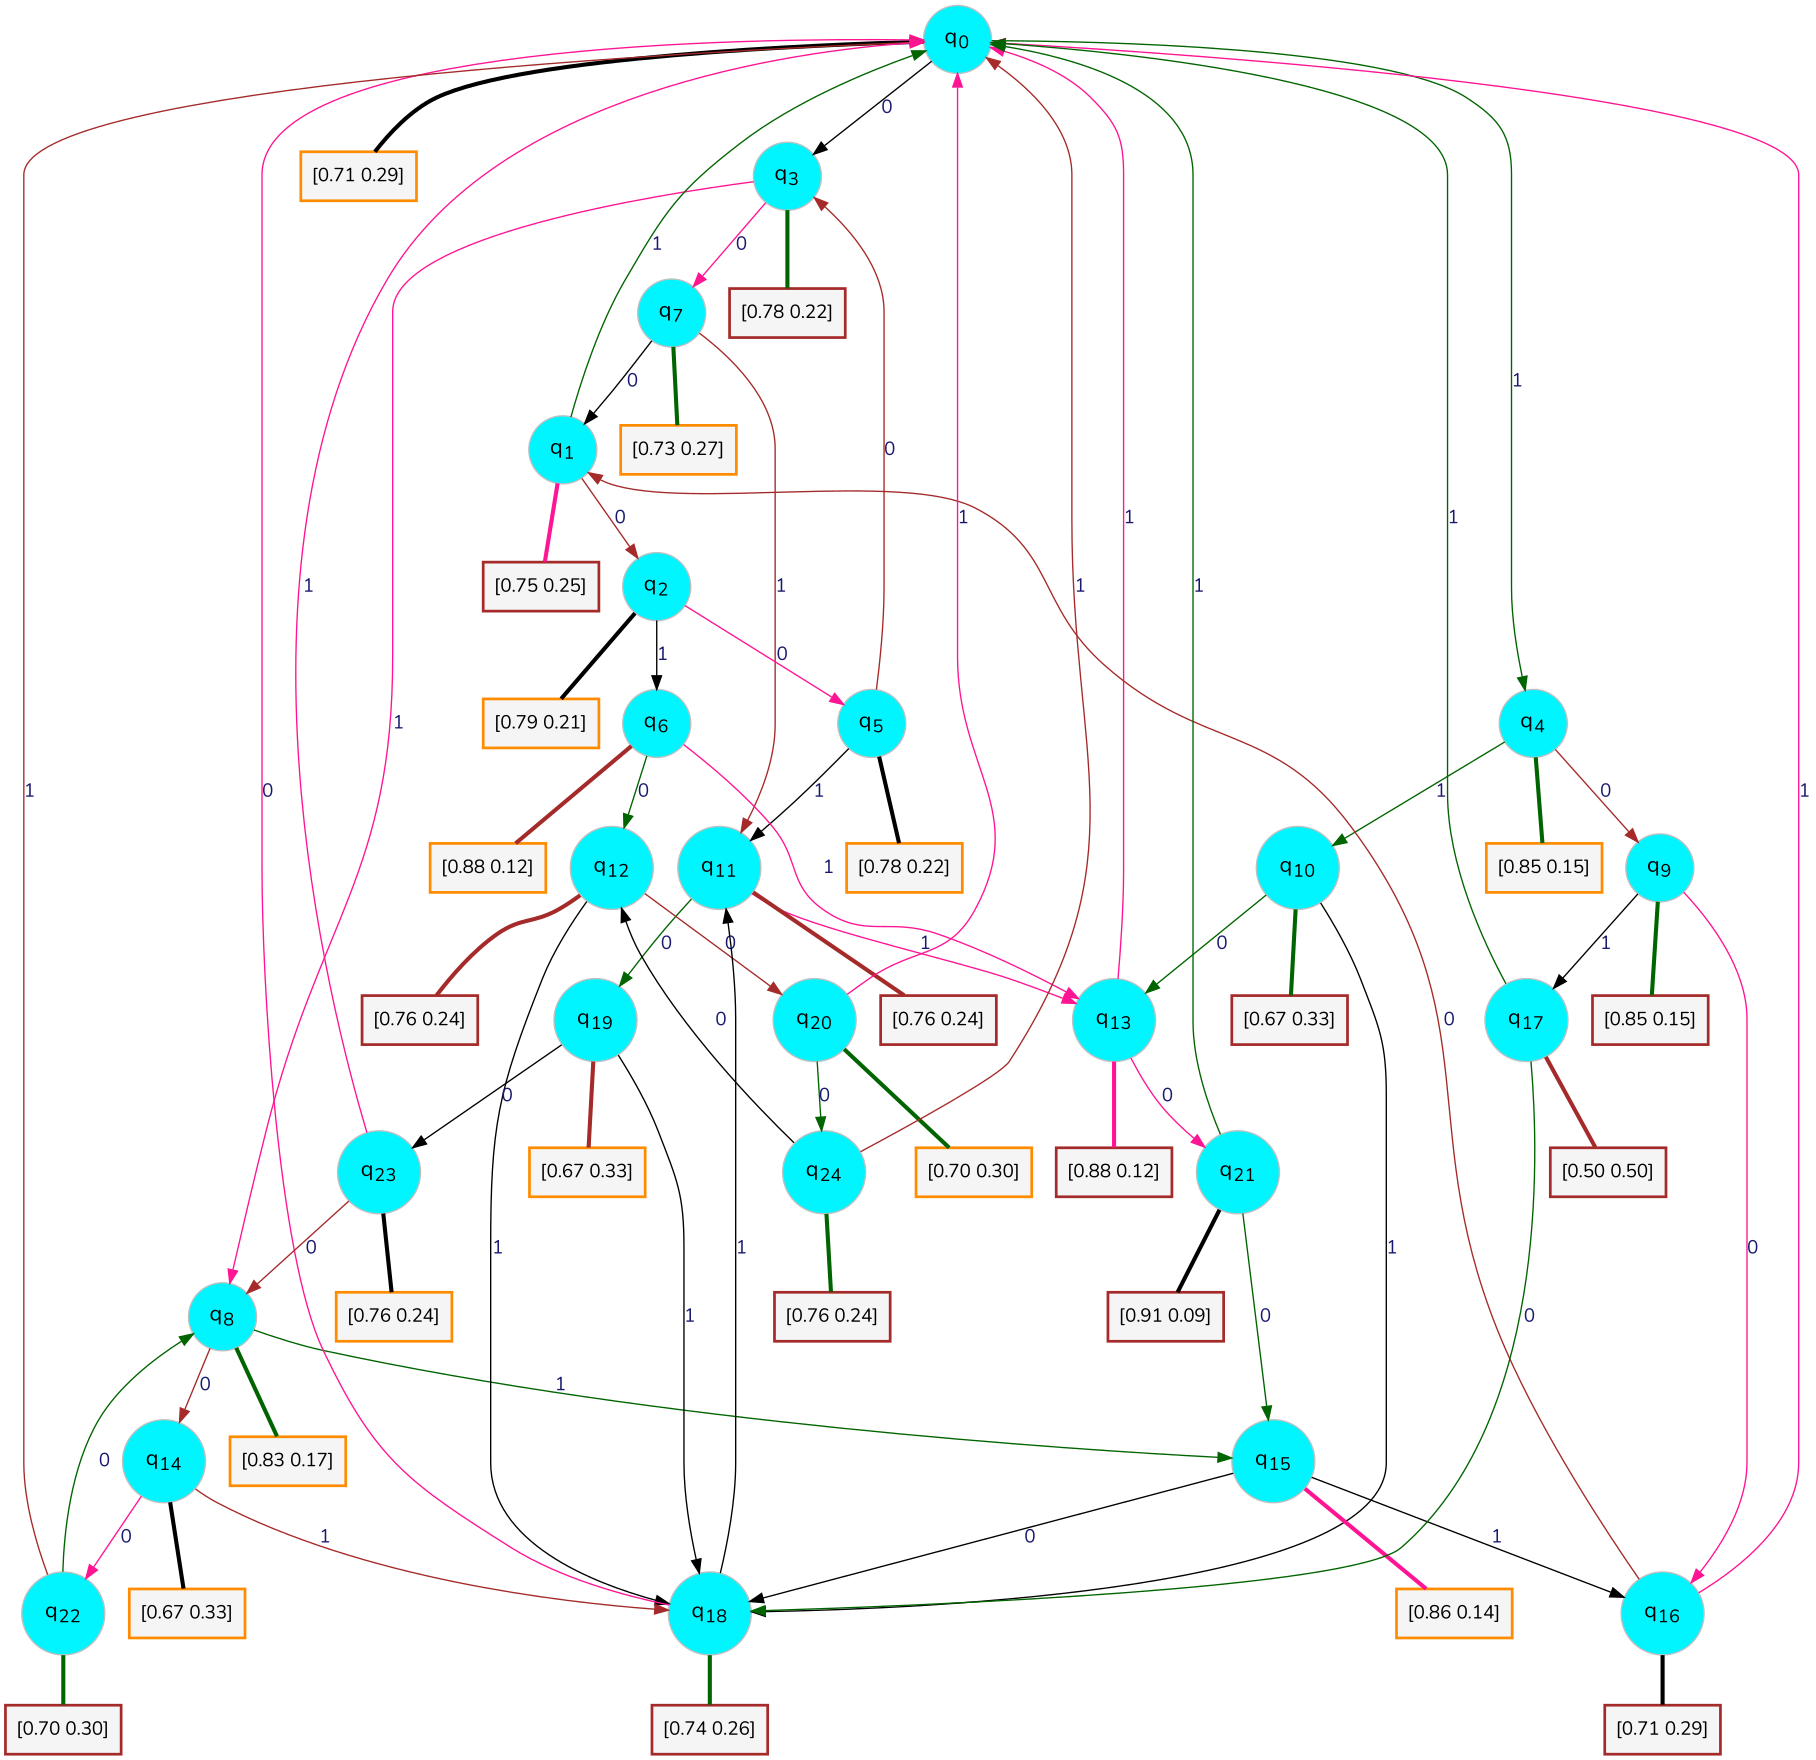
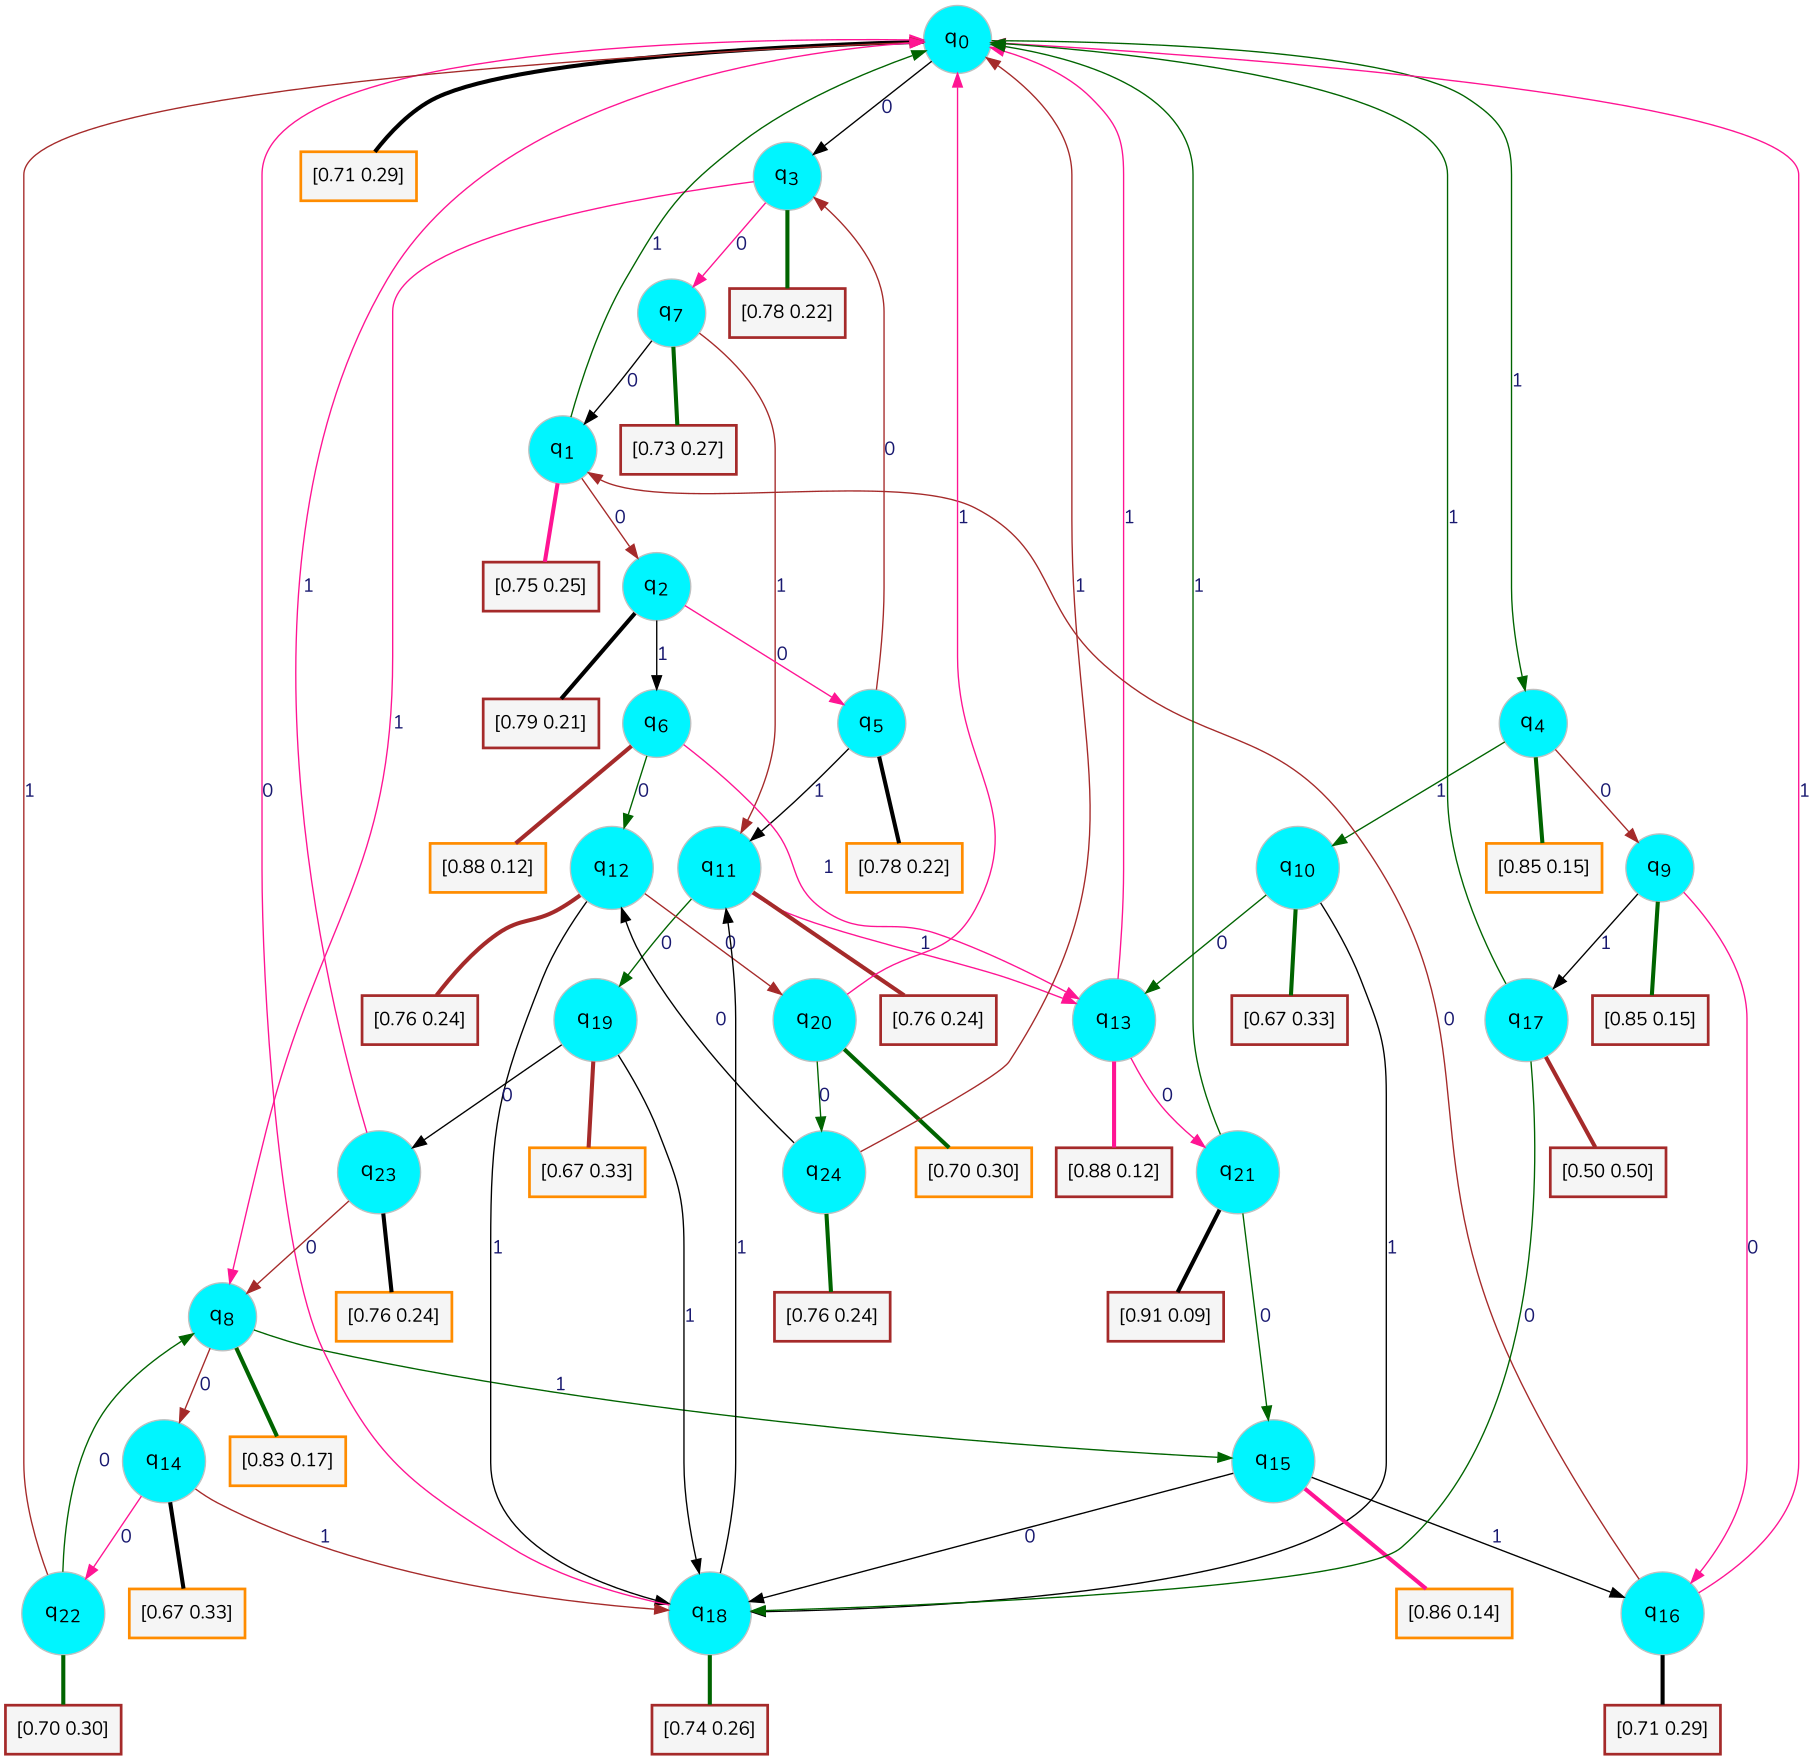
node "[0.73 0.27]": color darkorange -> brown
node "[0.79 0.21]": color darkorange -> brown
